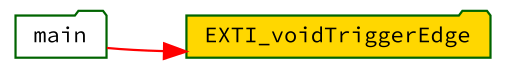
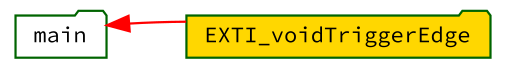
edge "main" -> "EXTI_voidTriggerEdge": reversed
